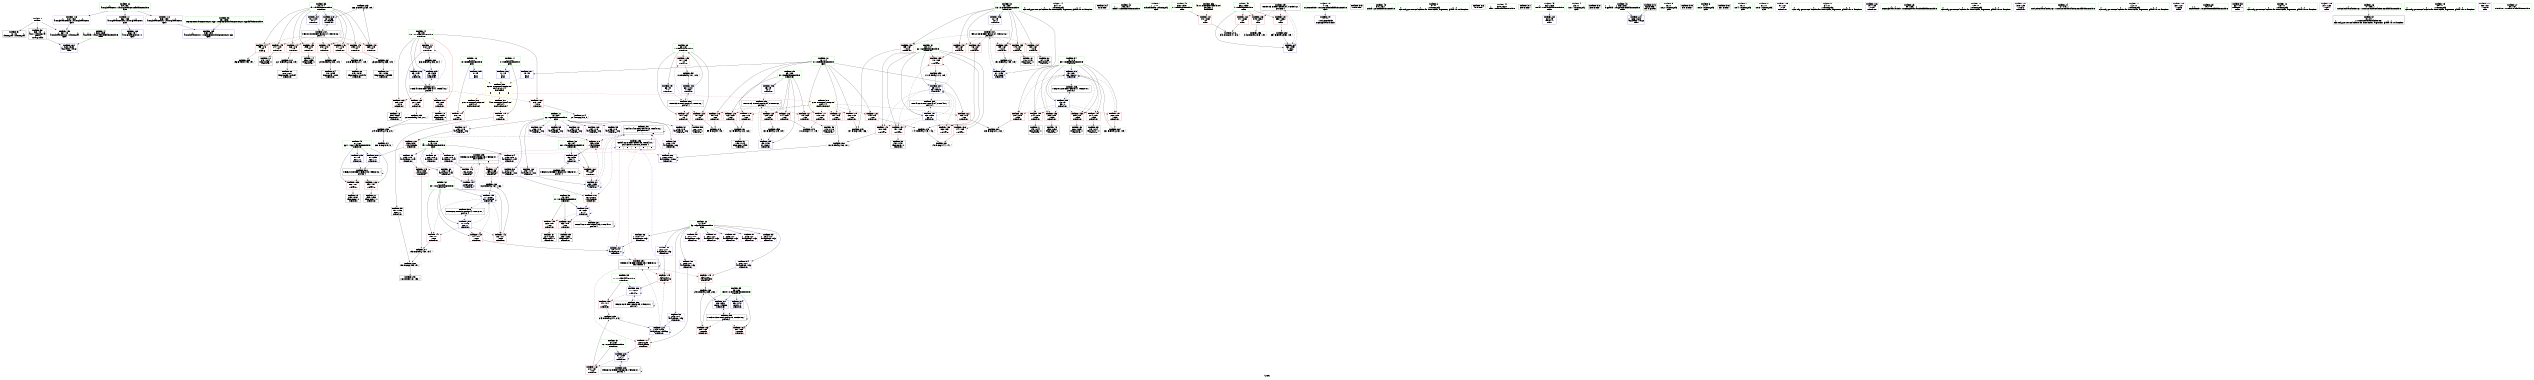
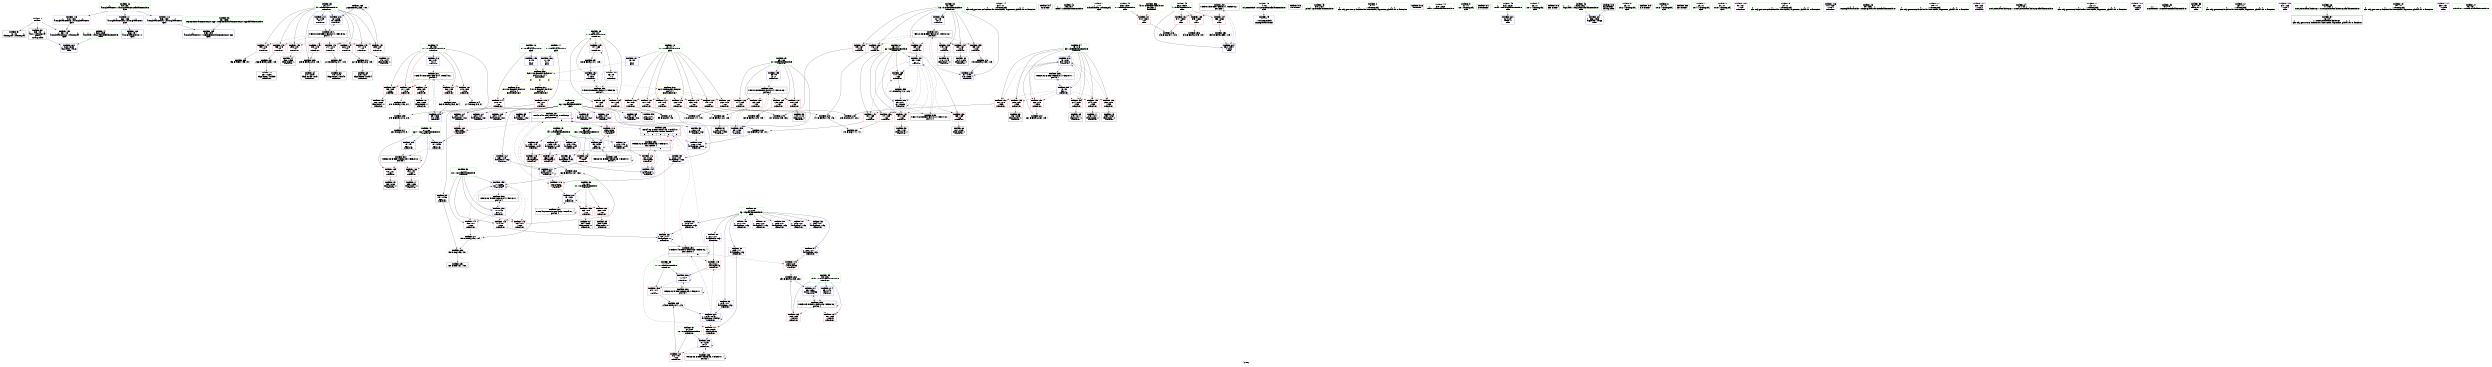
node "NodeID: 3": added
edge "NodeID: 33" -> "NodeID: 145": now "NodeID: 33" -> "NodeID: 265"
node "NodeID: 144": text "_Z5arg" -> "_Z5solvev"
edge "NodeID: 131" -> "NodeID: 139": now "NodeID: 131" -> "NodeID: 197"
edge "NodeID: 171" -> "NodeID: 168": now "NodeID: 41" -> "NodeID: 168"
node "NodeID: 169": text "_Z5solvev" -> "_Z5base"
node "NodeID: 60": added
